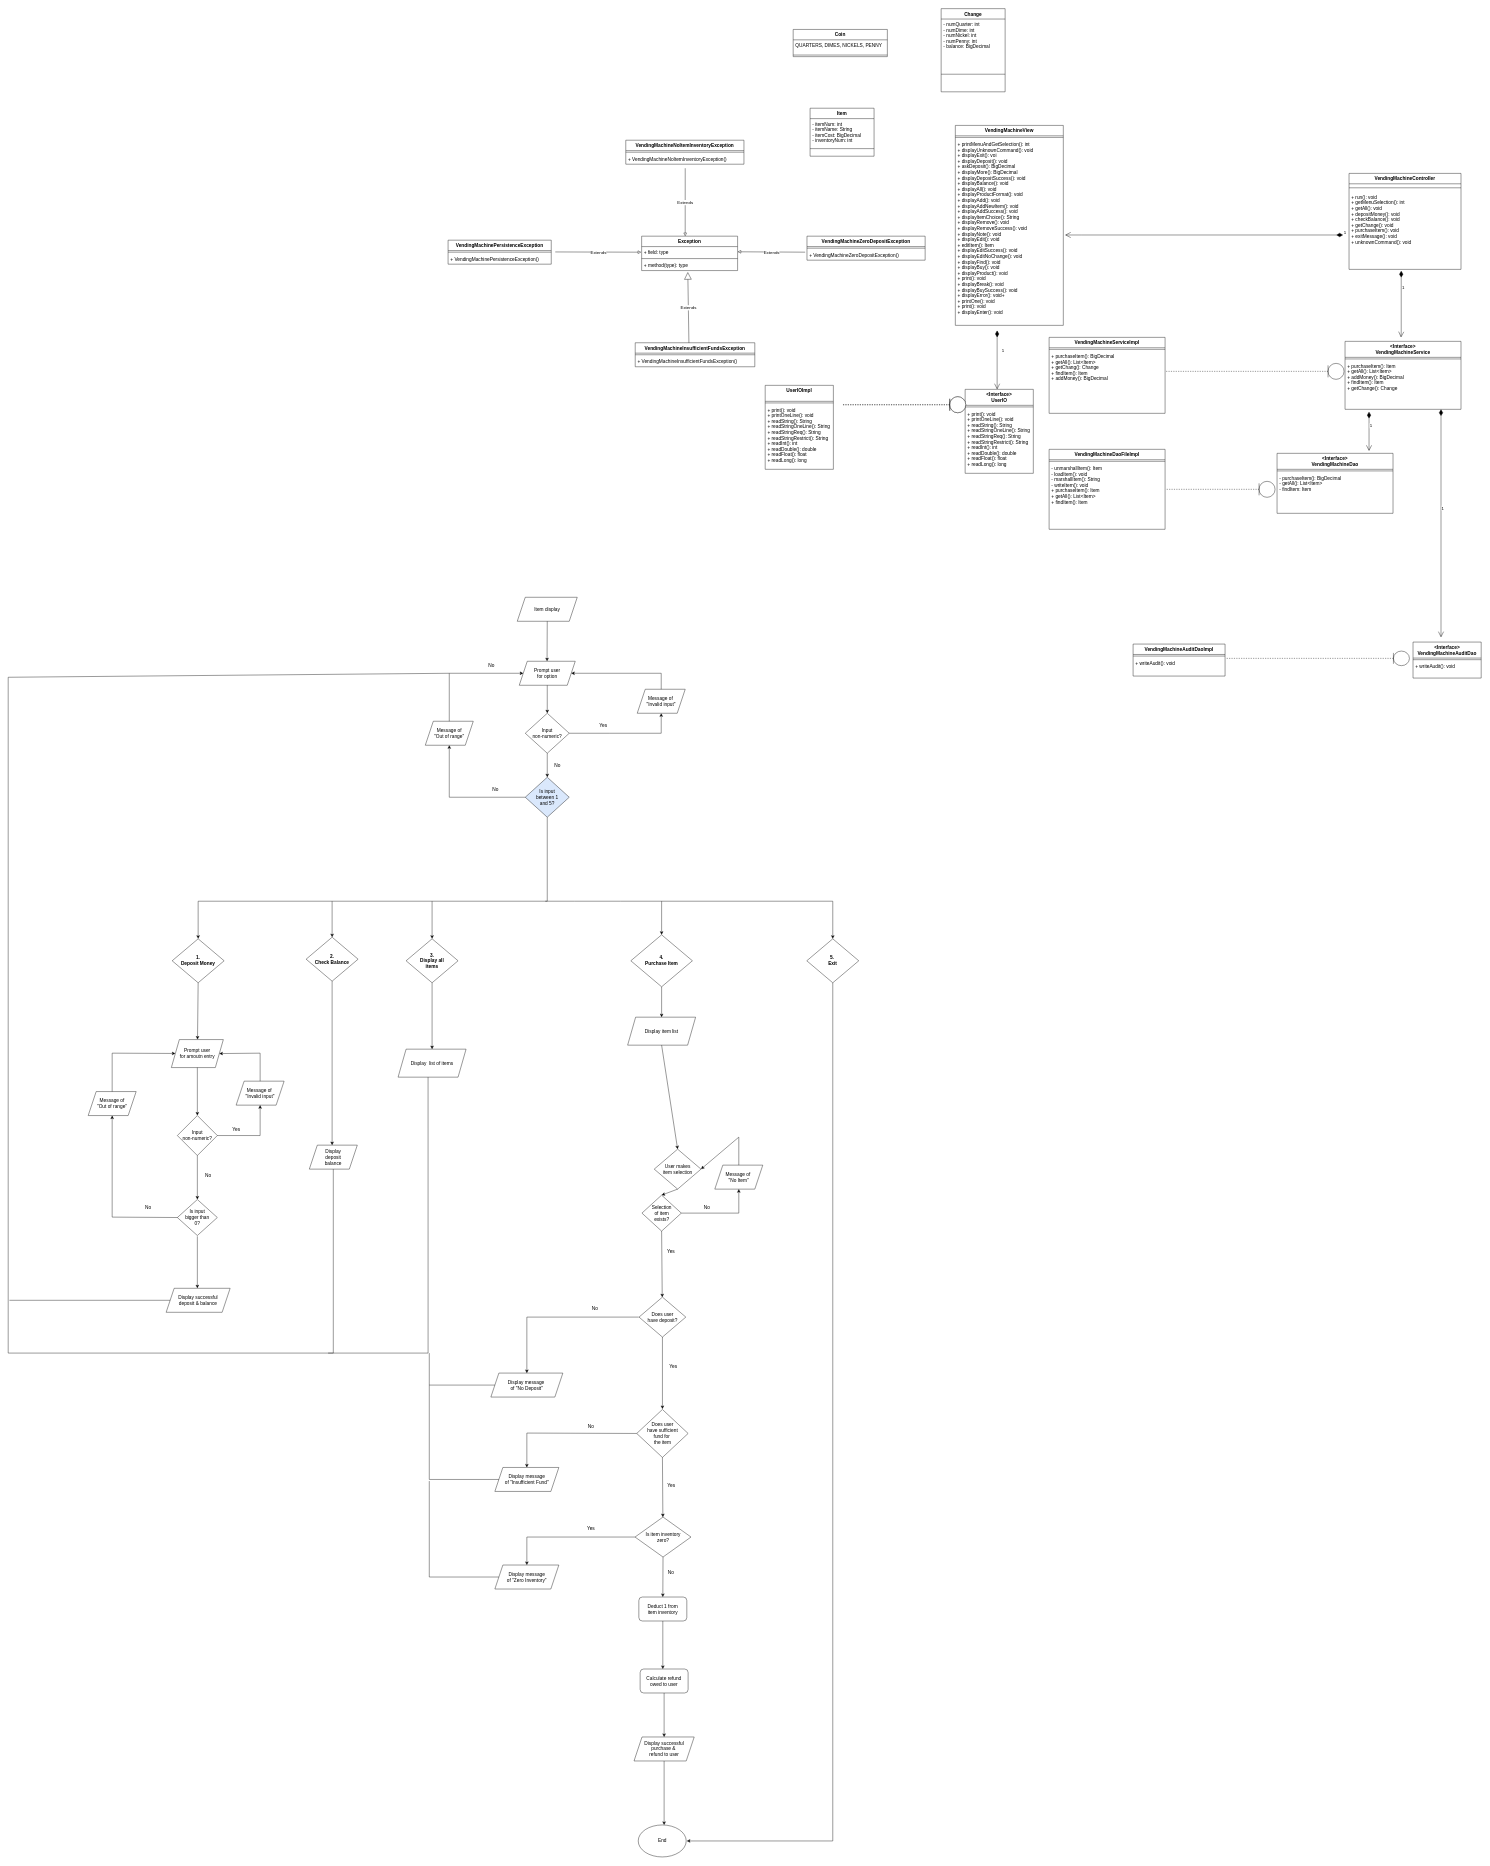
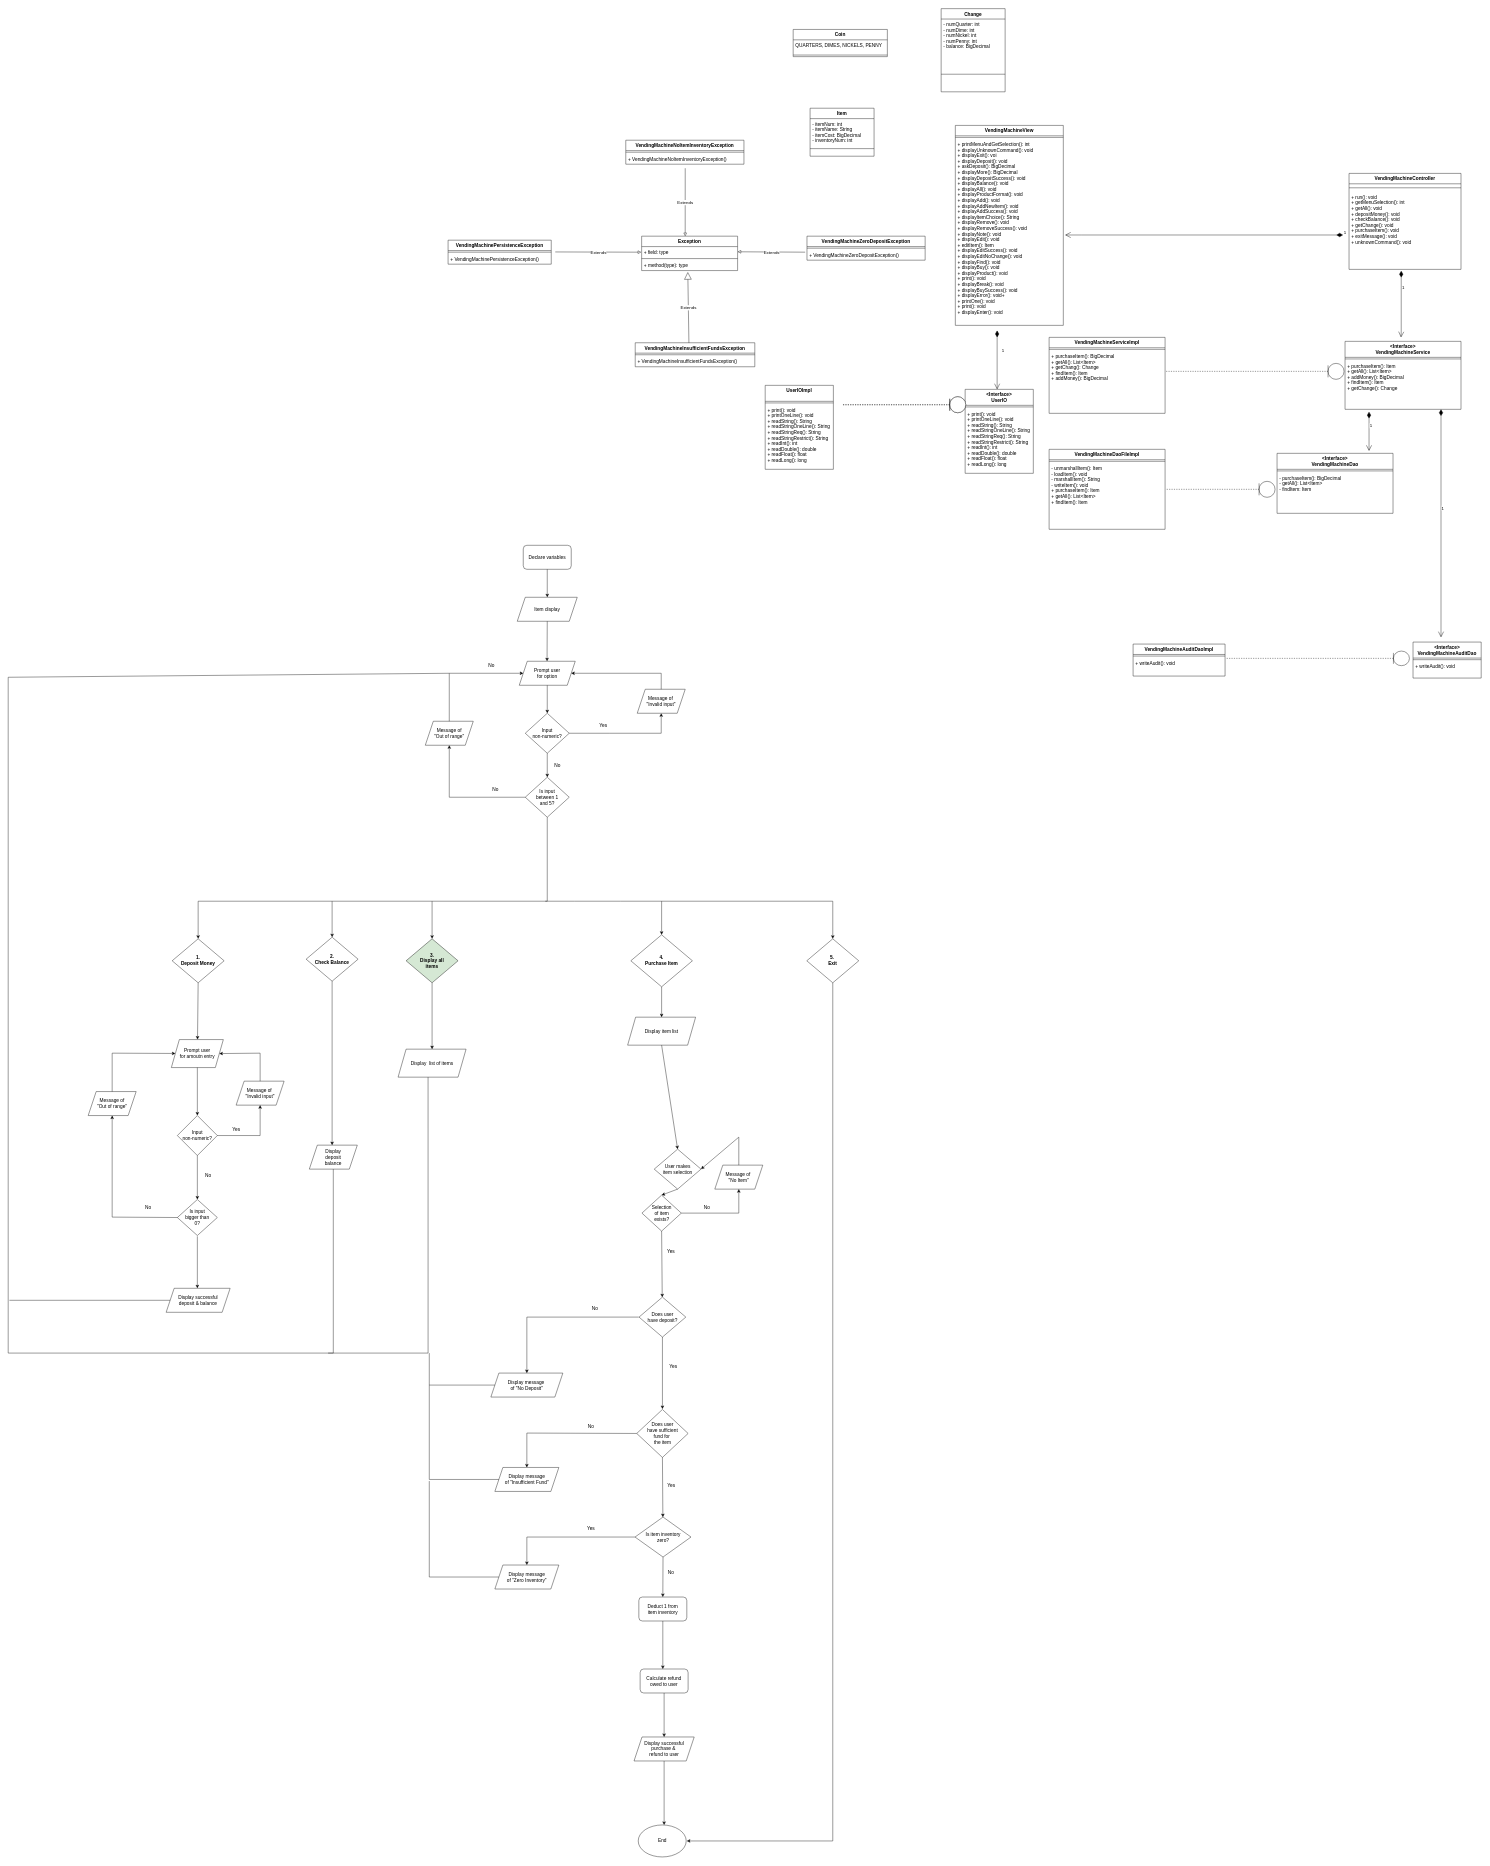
node "Declare variables": added
edge "Declare variables" -> "Item display": added
node "Is input between 1 and 5?": fillcolor #dae8fc -> #ffffff
node "3. Display all items": fillcolor #ffffff -> #d5e8d4
